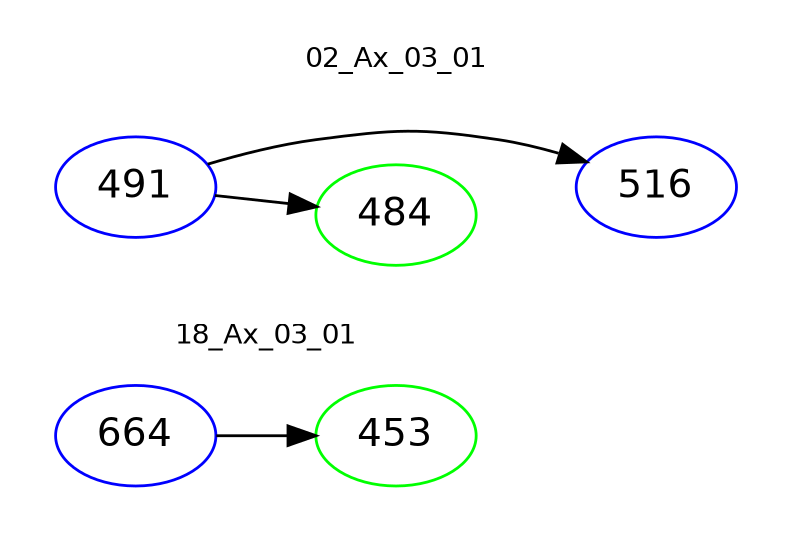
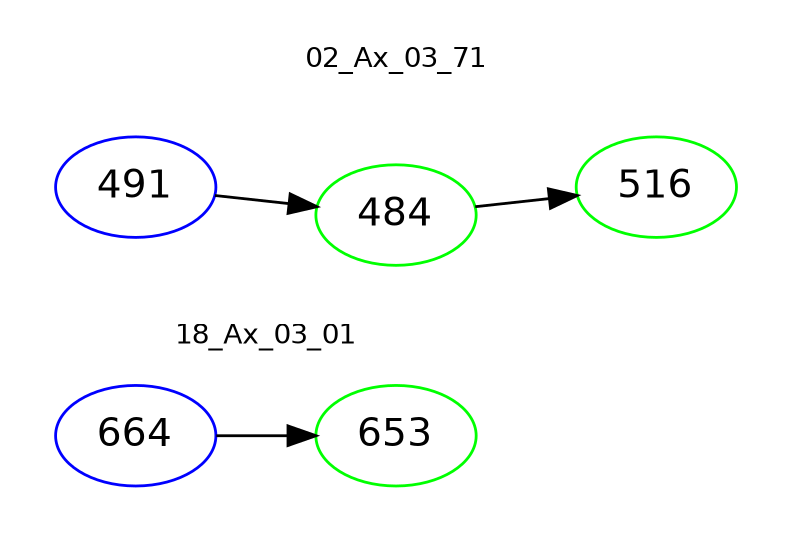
cluster "02_Ax_03_01": label "02_Ax_03_01" -> "02_Ax_03_71"
edge "491" -> "516": now "484" -> "516"
node "516": color blue -> green
node "453": label "453" -> "653"
